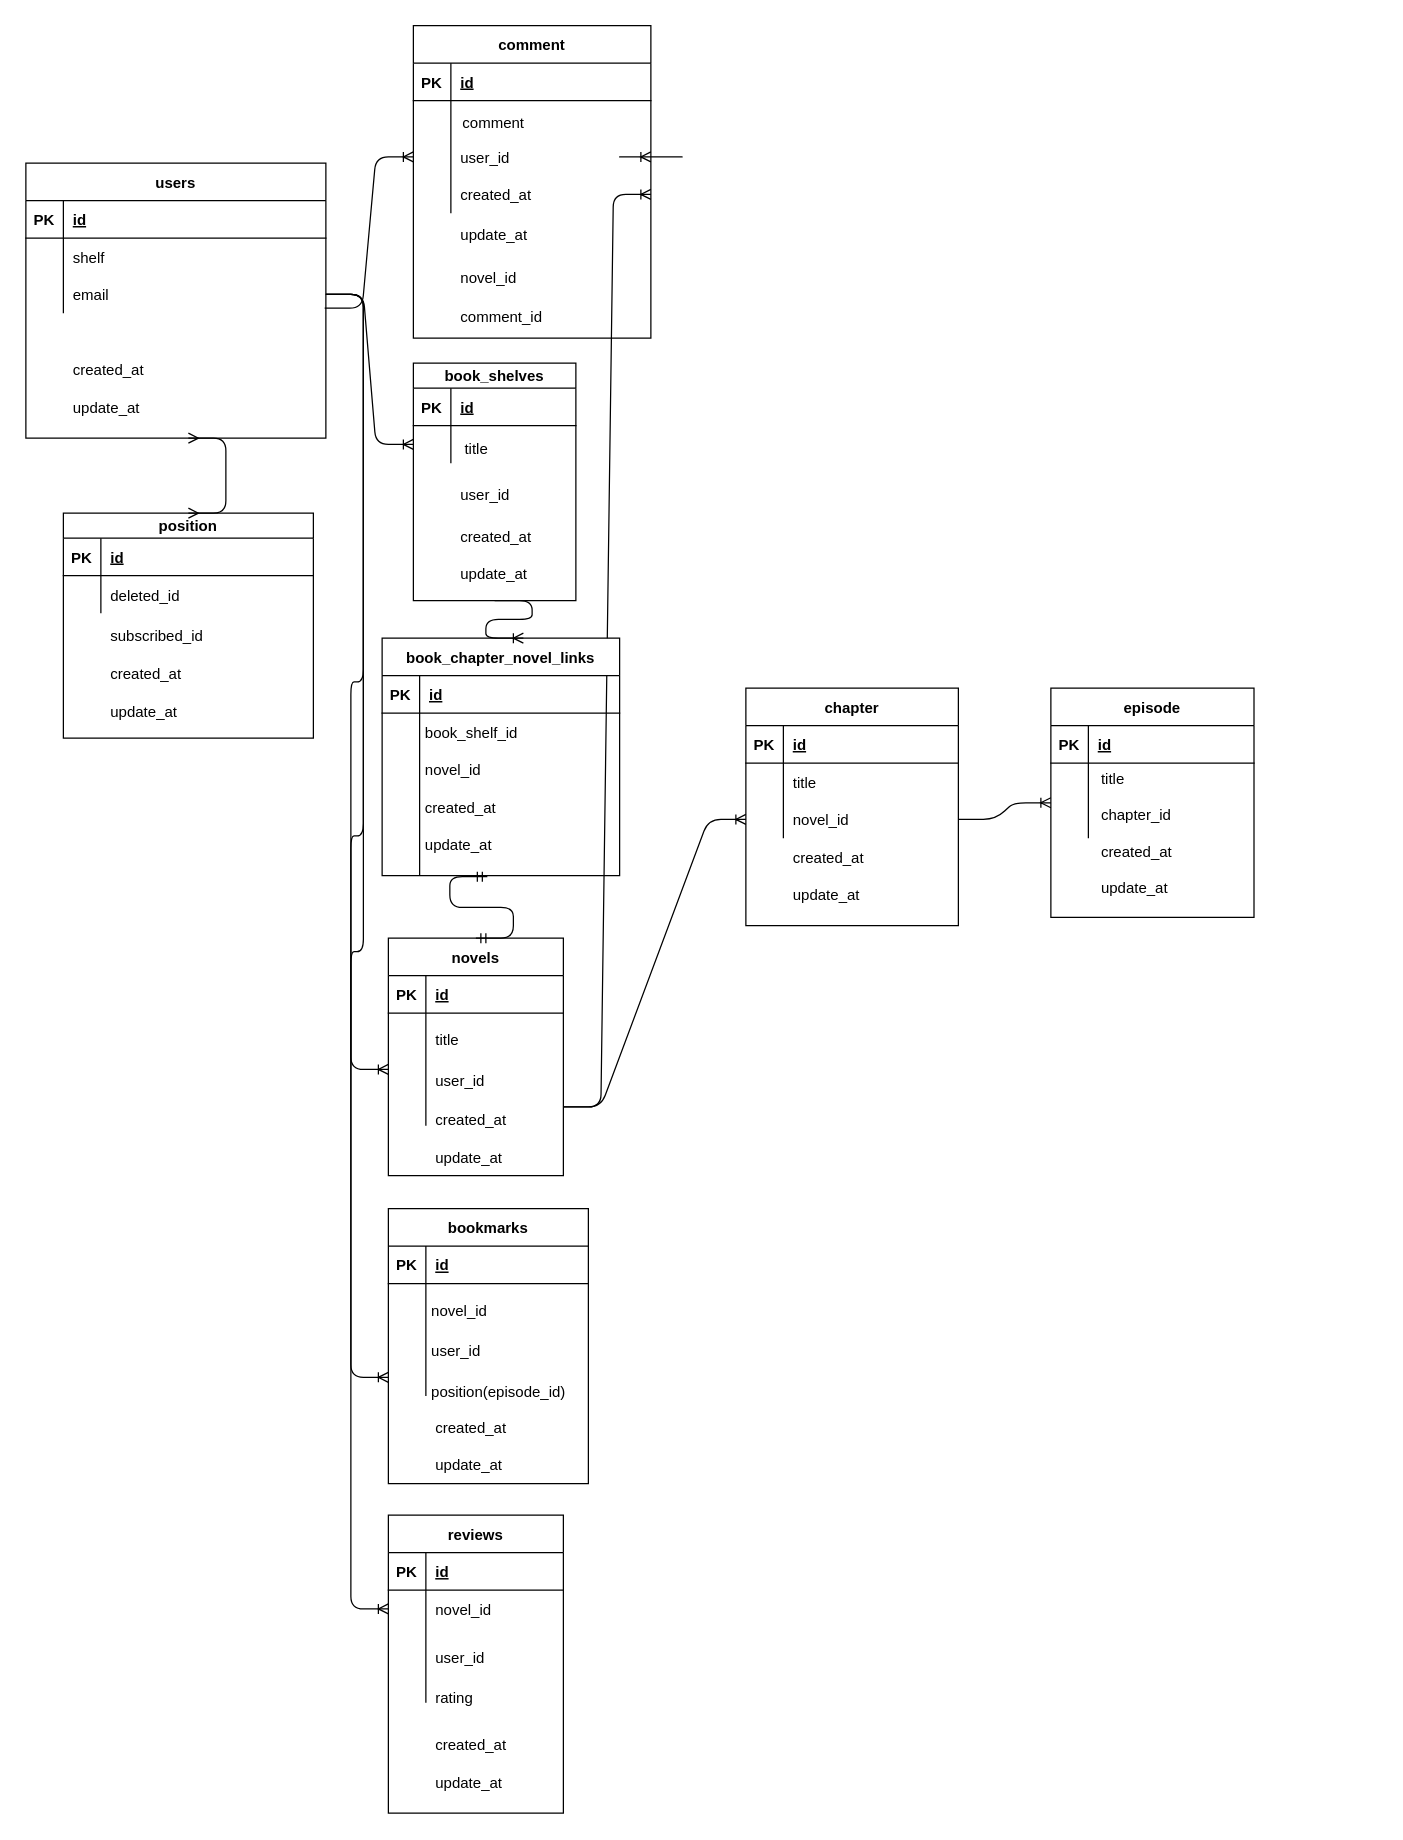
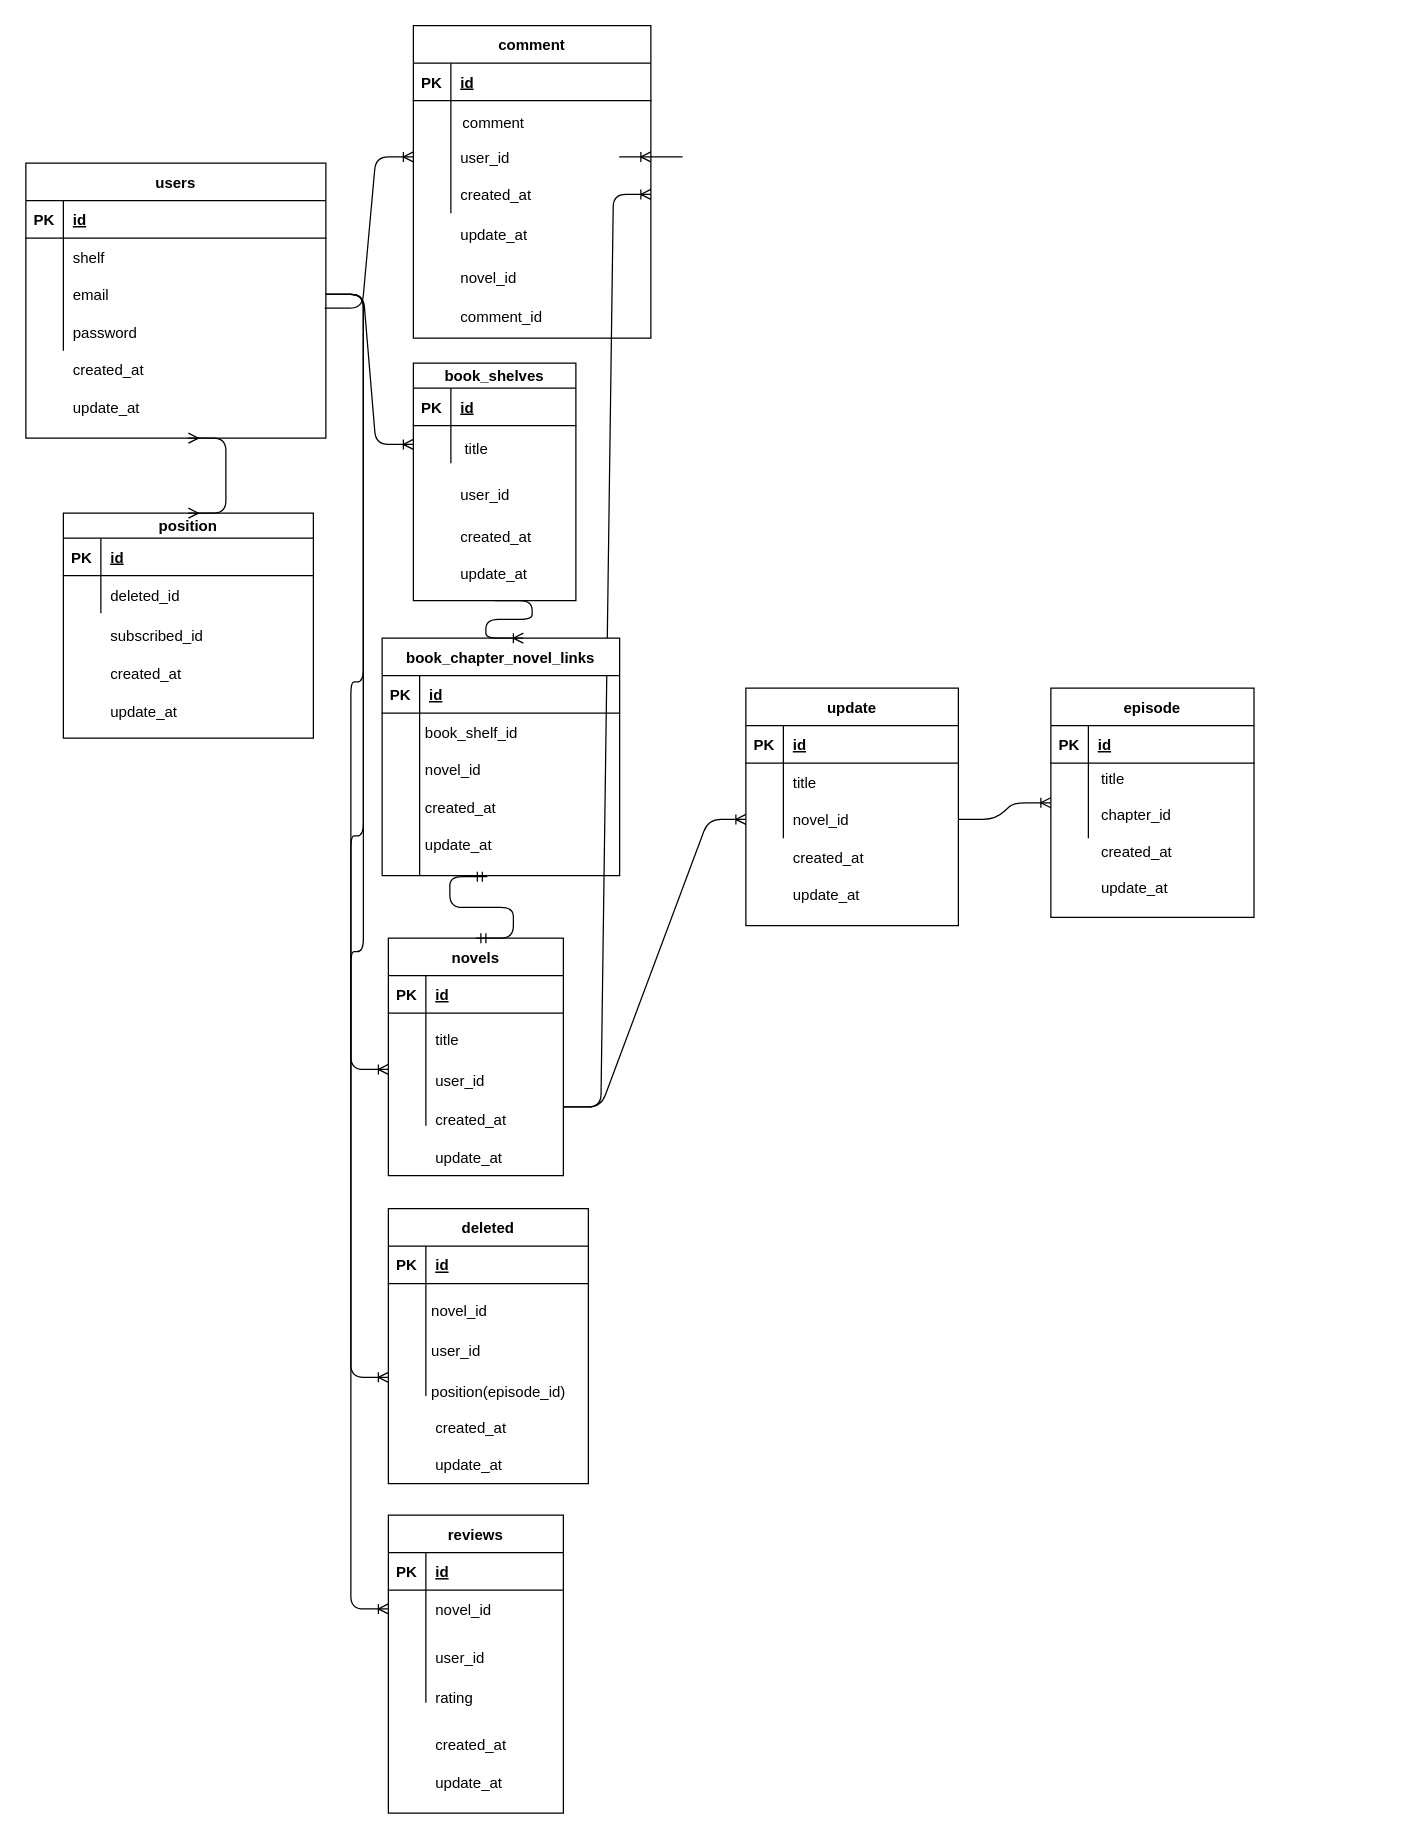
node "password": added
node "chapter": label "chapter" -> "update"
node "bookmarks": label "bookmarks" -> "deleted"
